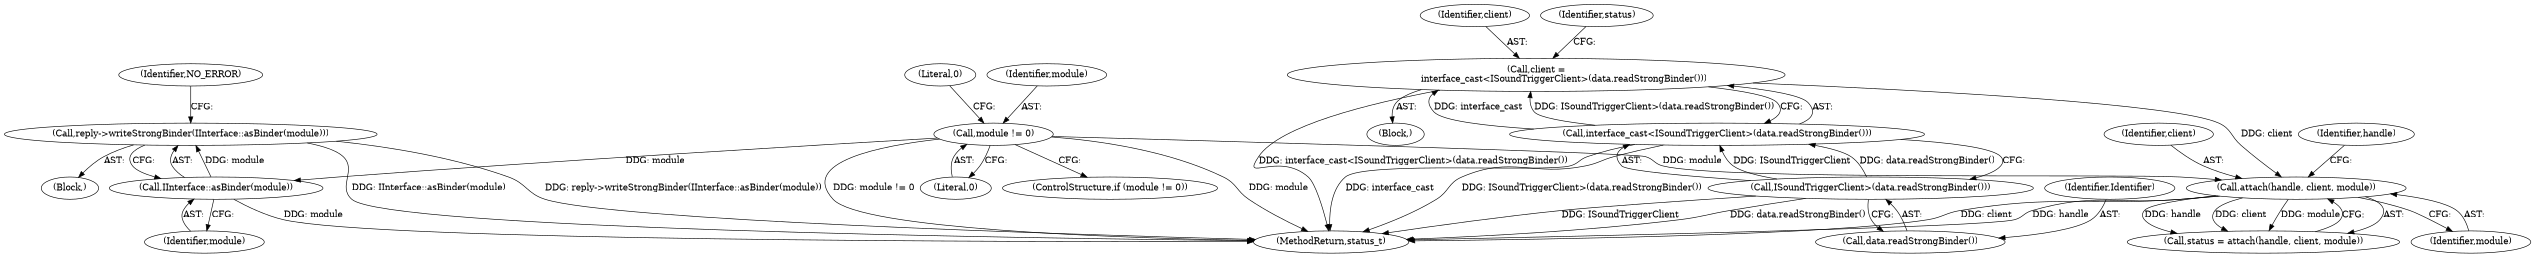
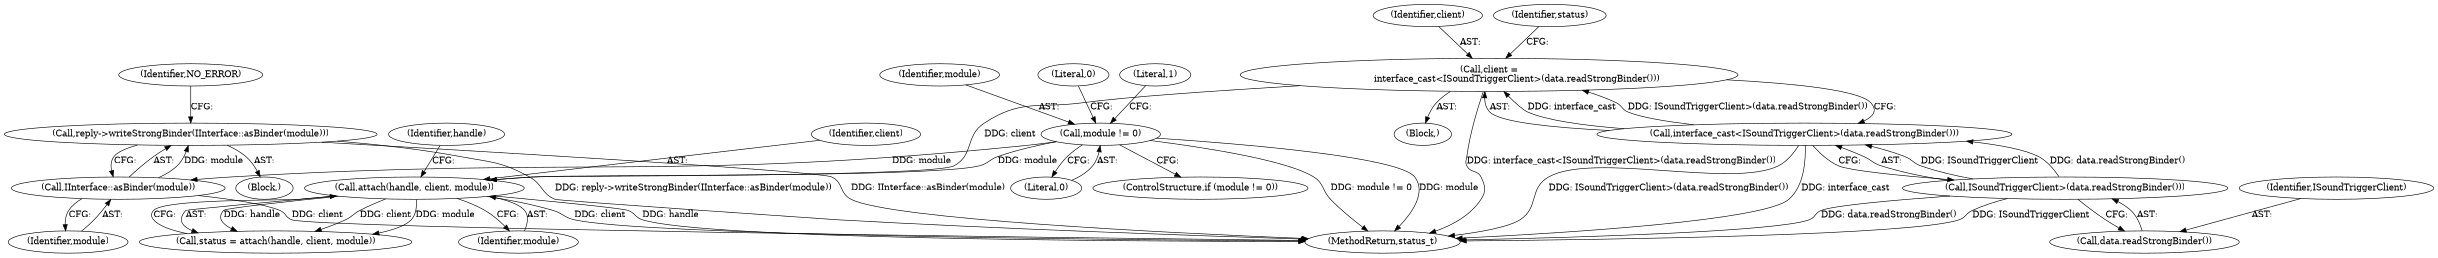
node "(Literal,1)": added
node "(Identifier,Identifier)": label "(Identifier,Identifier)" -> "(Identifier,ISoundTriggerClient)"
edge "(Call,IInterface::asBinder(module))" -> "(MethodReturn,status_t)": label "DDG: module" -> "DDG: client"
